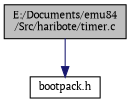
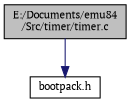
node "E:/Documents/emu84 /Src/haribote/timer.c": label "E:/Documents/emu84 /Src/haribote/timer.c" -> "E:/Documents/emu84 /Src/timer/timer.c"
